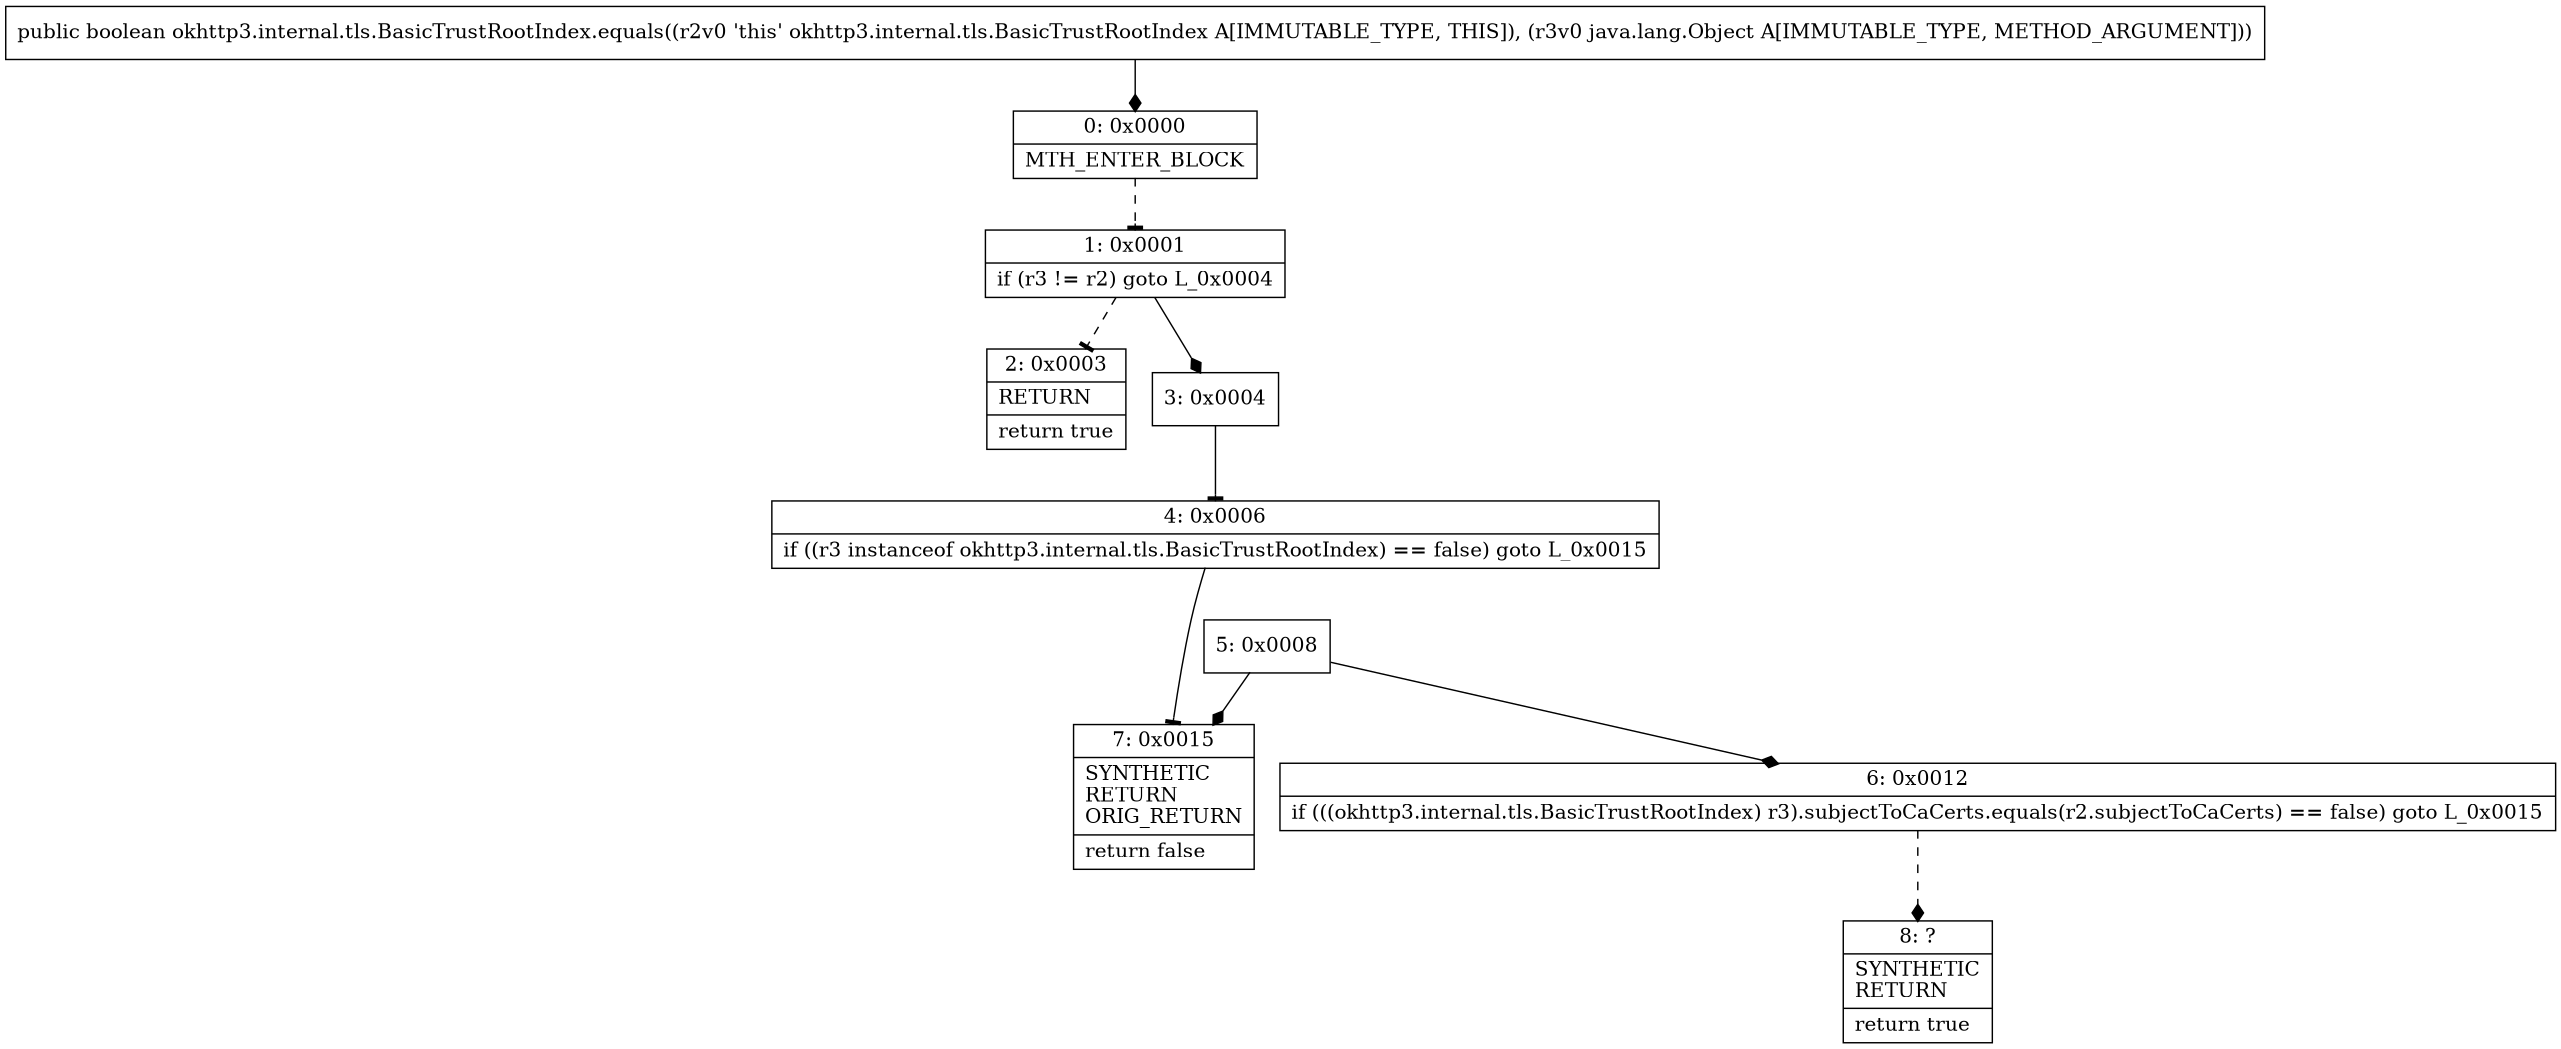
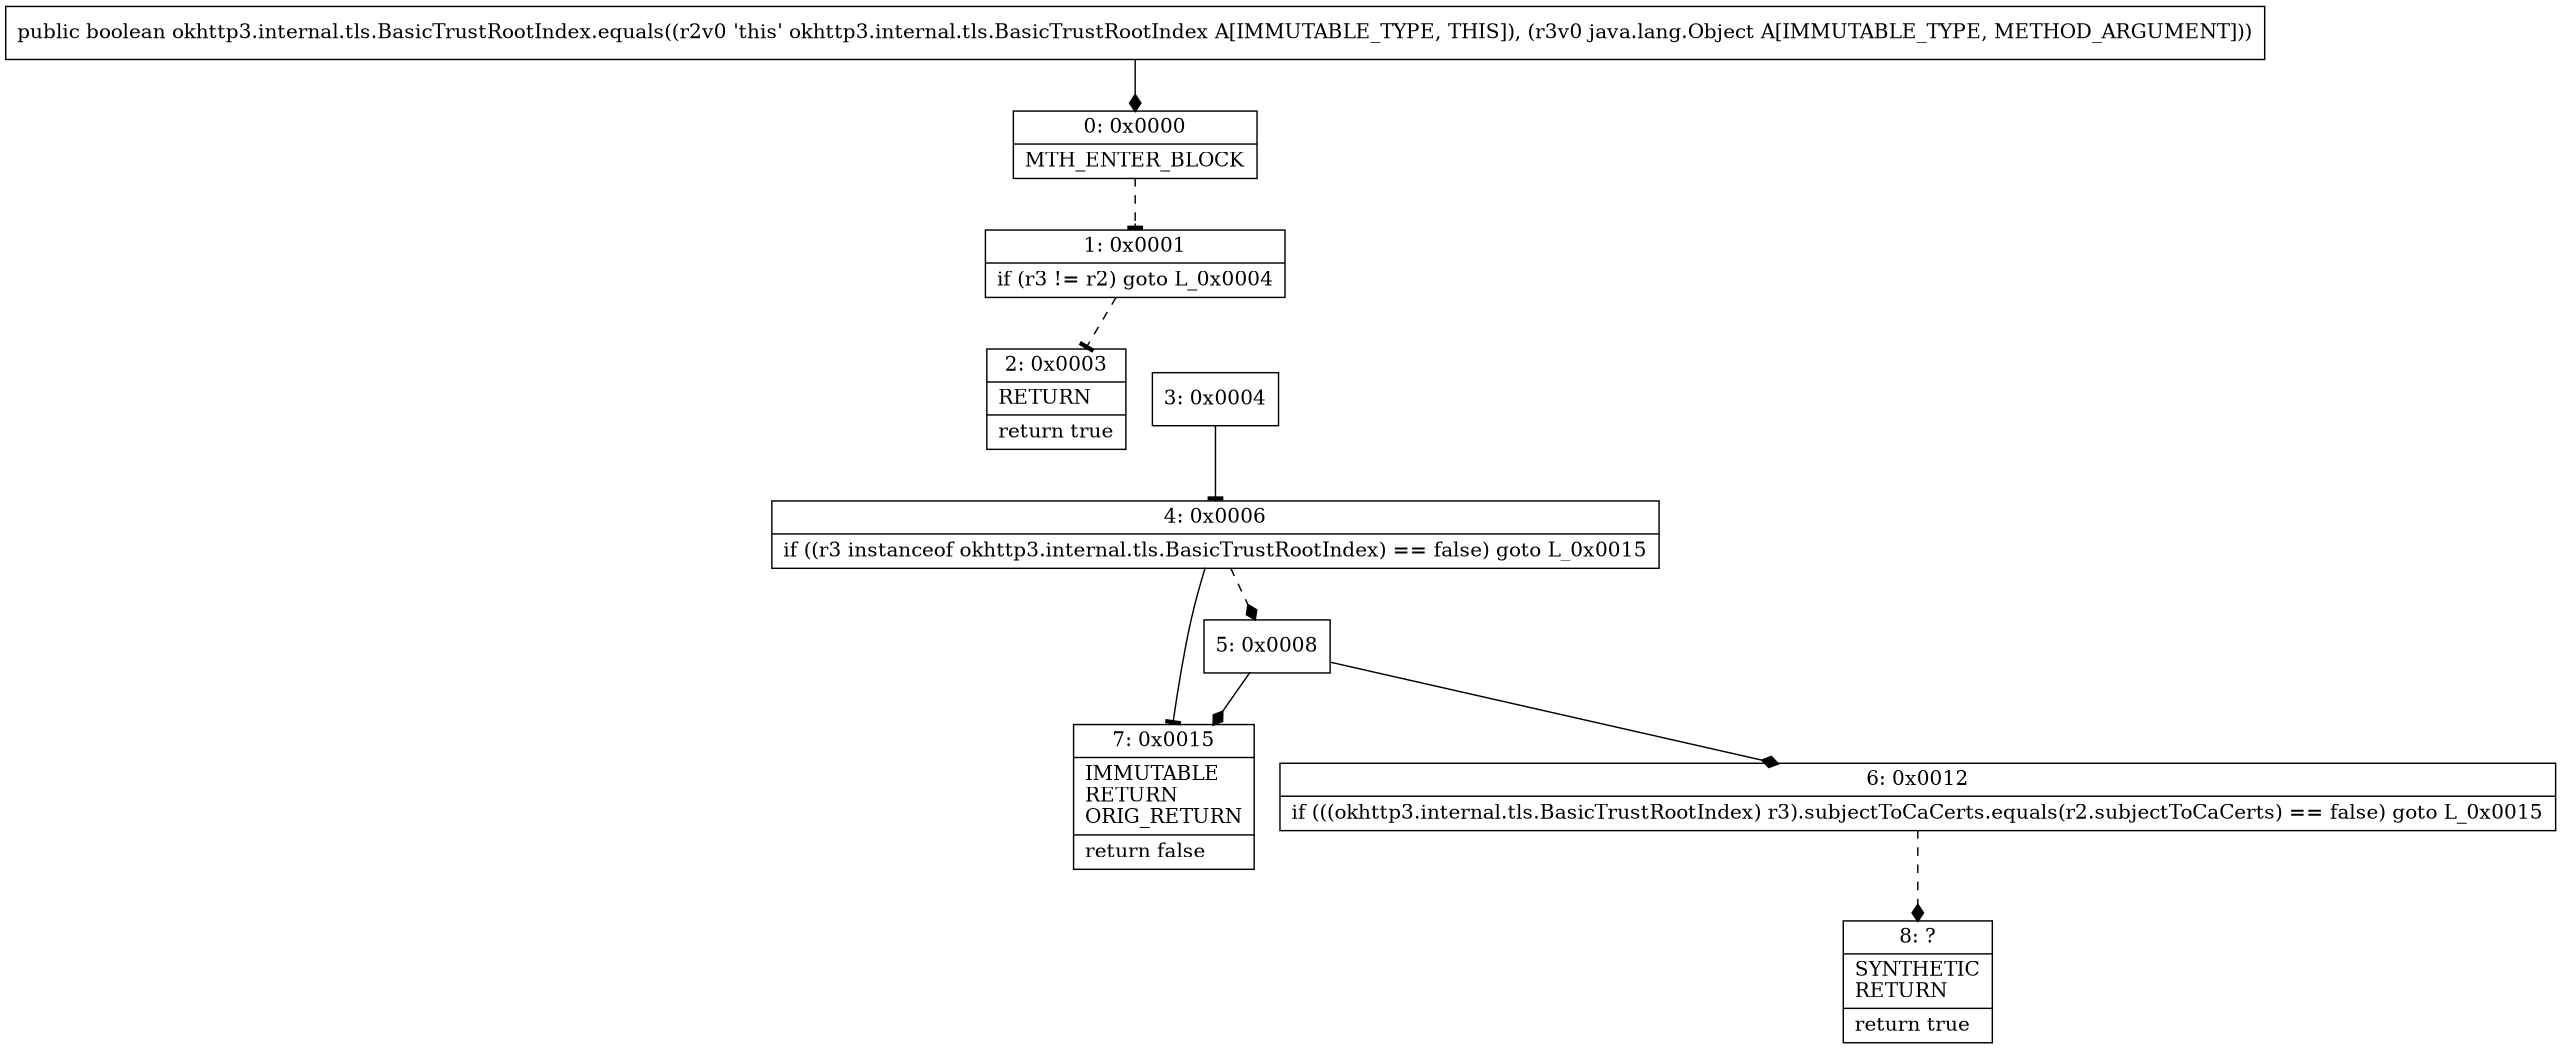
edge "1: 0x0001" -> "3: 0x0004": removed
edge "4: 0x0006" -> "5: 0x0008": added
node "7: 0x0015": text "SYNTHETIC" -> "IMMUTABLE"
